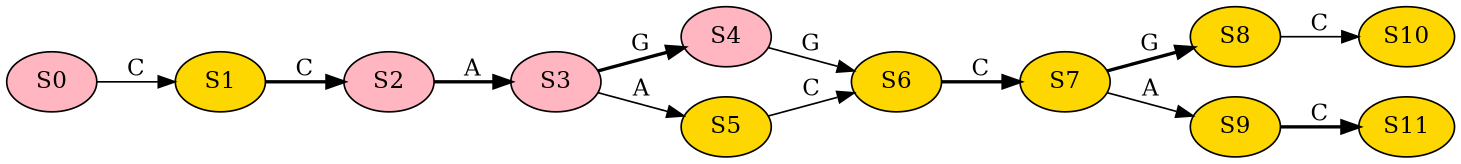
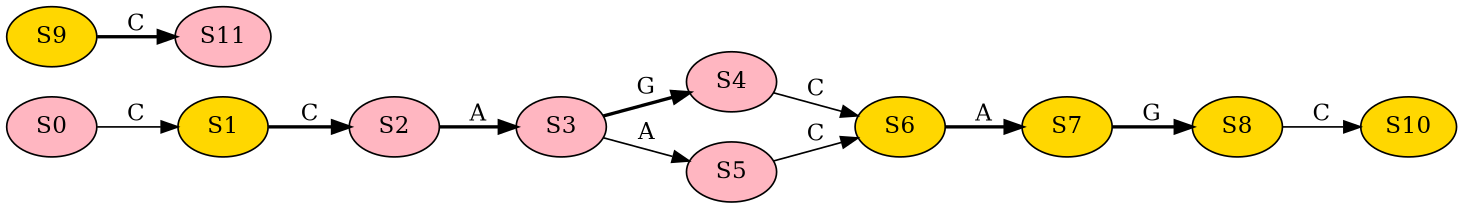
edge "S4" -> "S6": label "G" -> "C"
edge "S6" -> "S7": label "C" -> "A"
edge "S7" -> "S9": removed, label "A"
node "S5": fillcolor gold -> lightpink
node "S11": fillcolor gold -> lightpink
